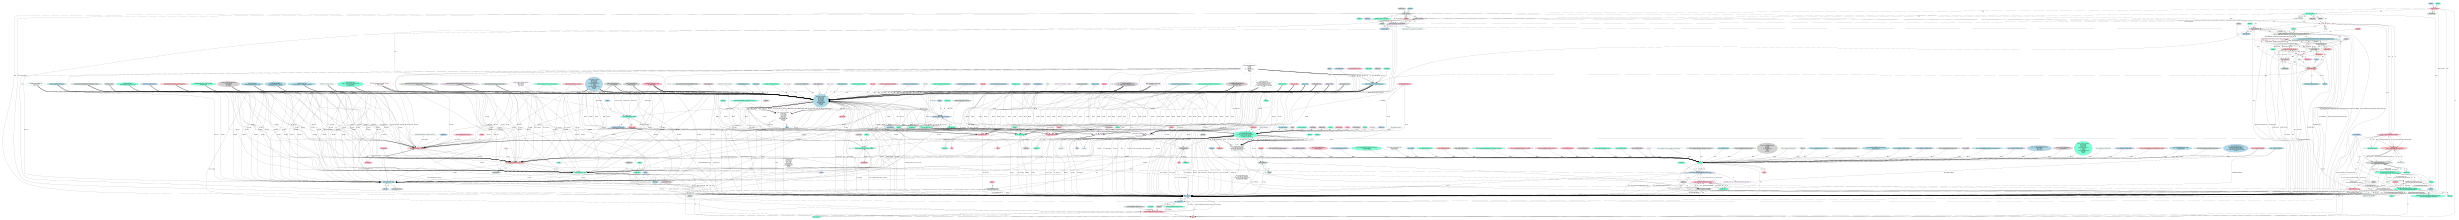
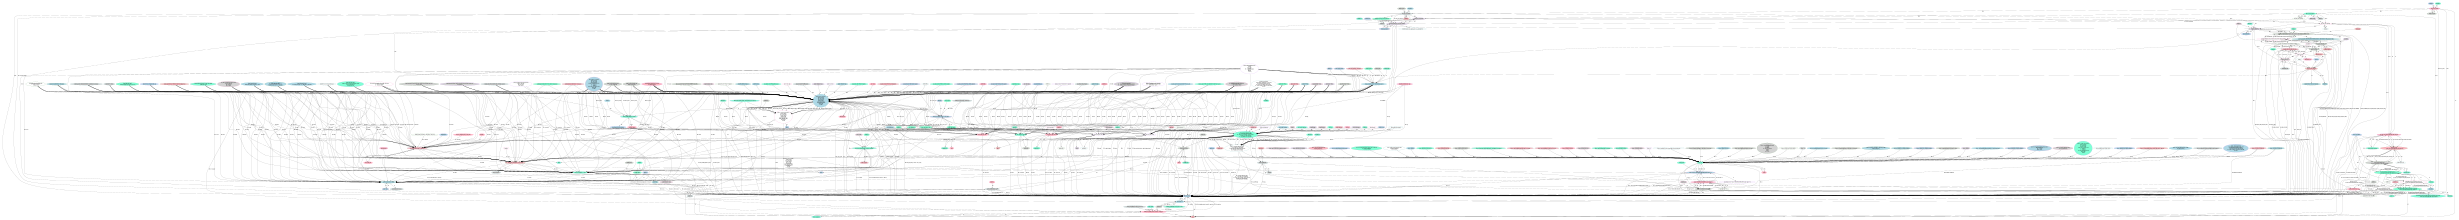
node "(Call,reply->length == 0)": fillcolor aquamarine -> white
